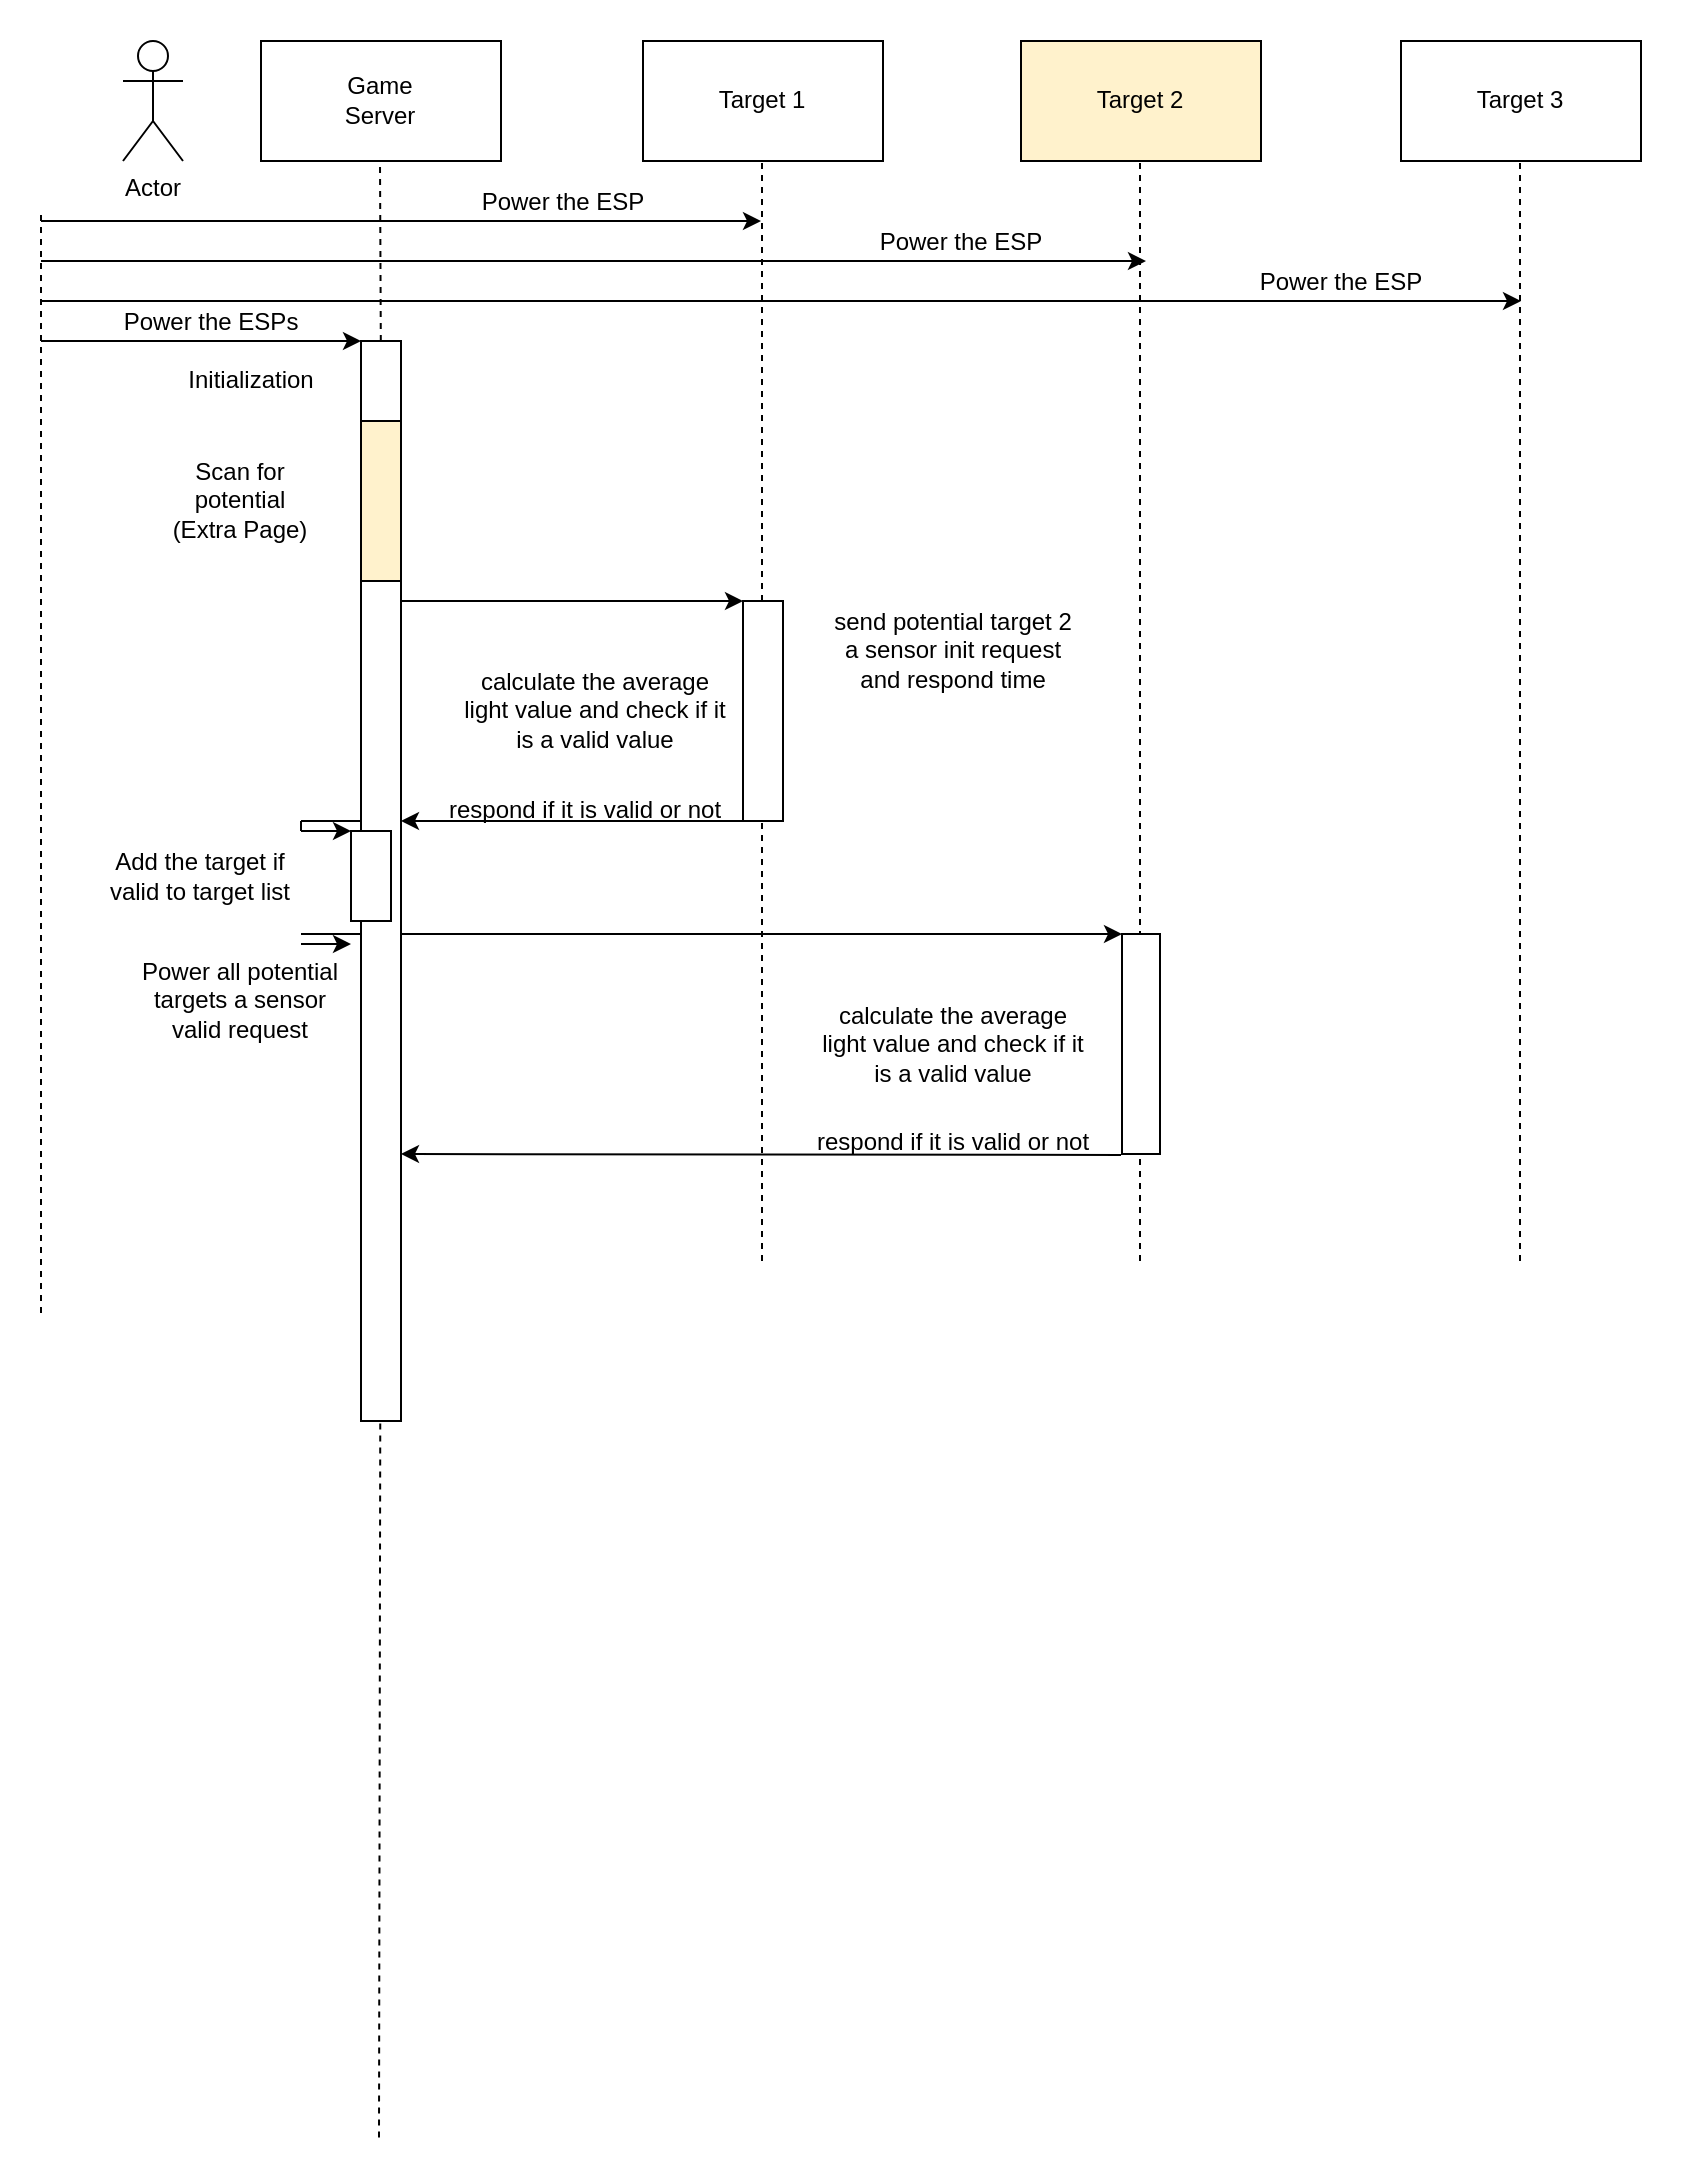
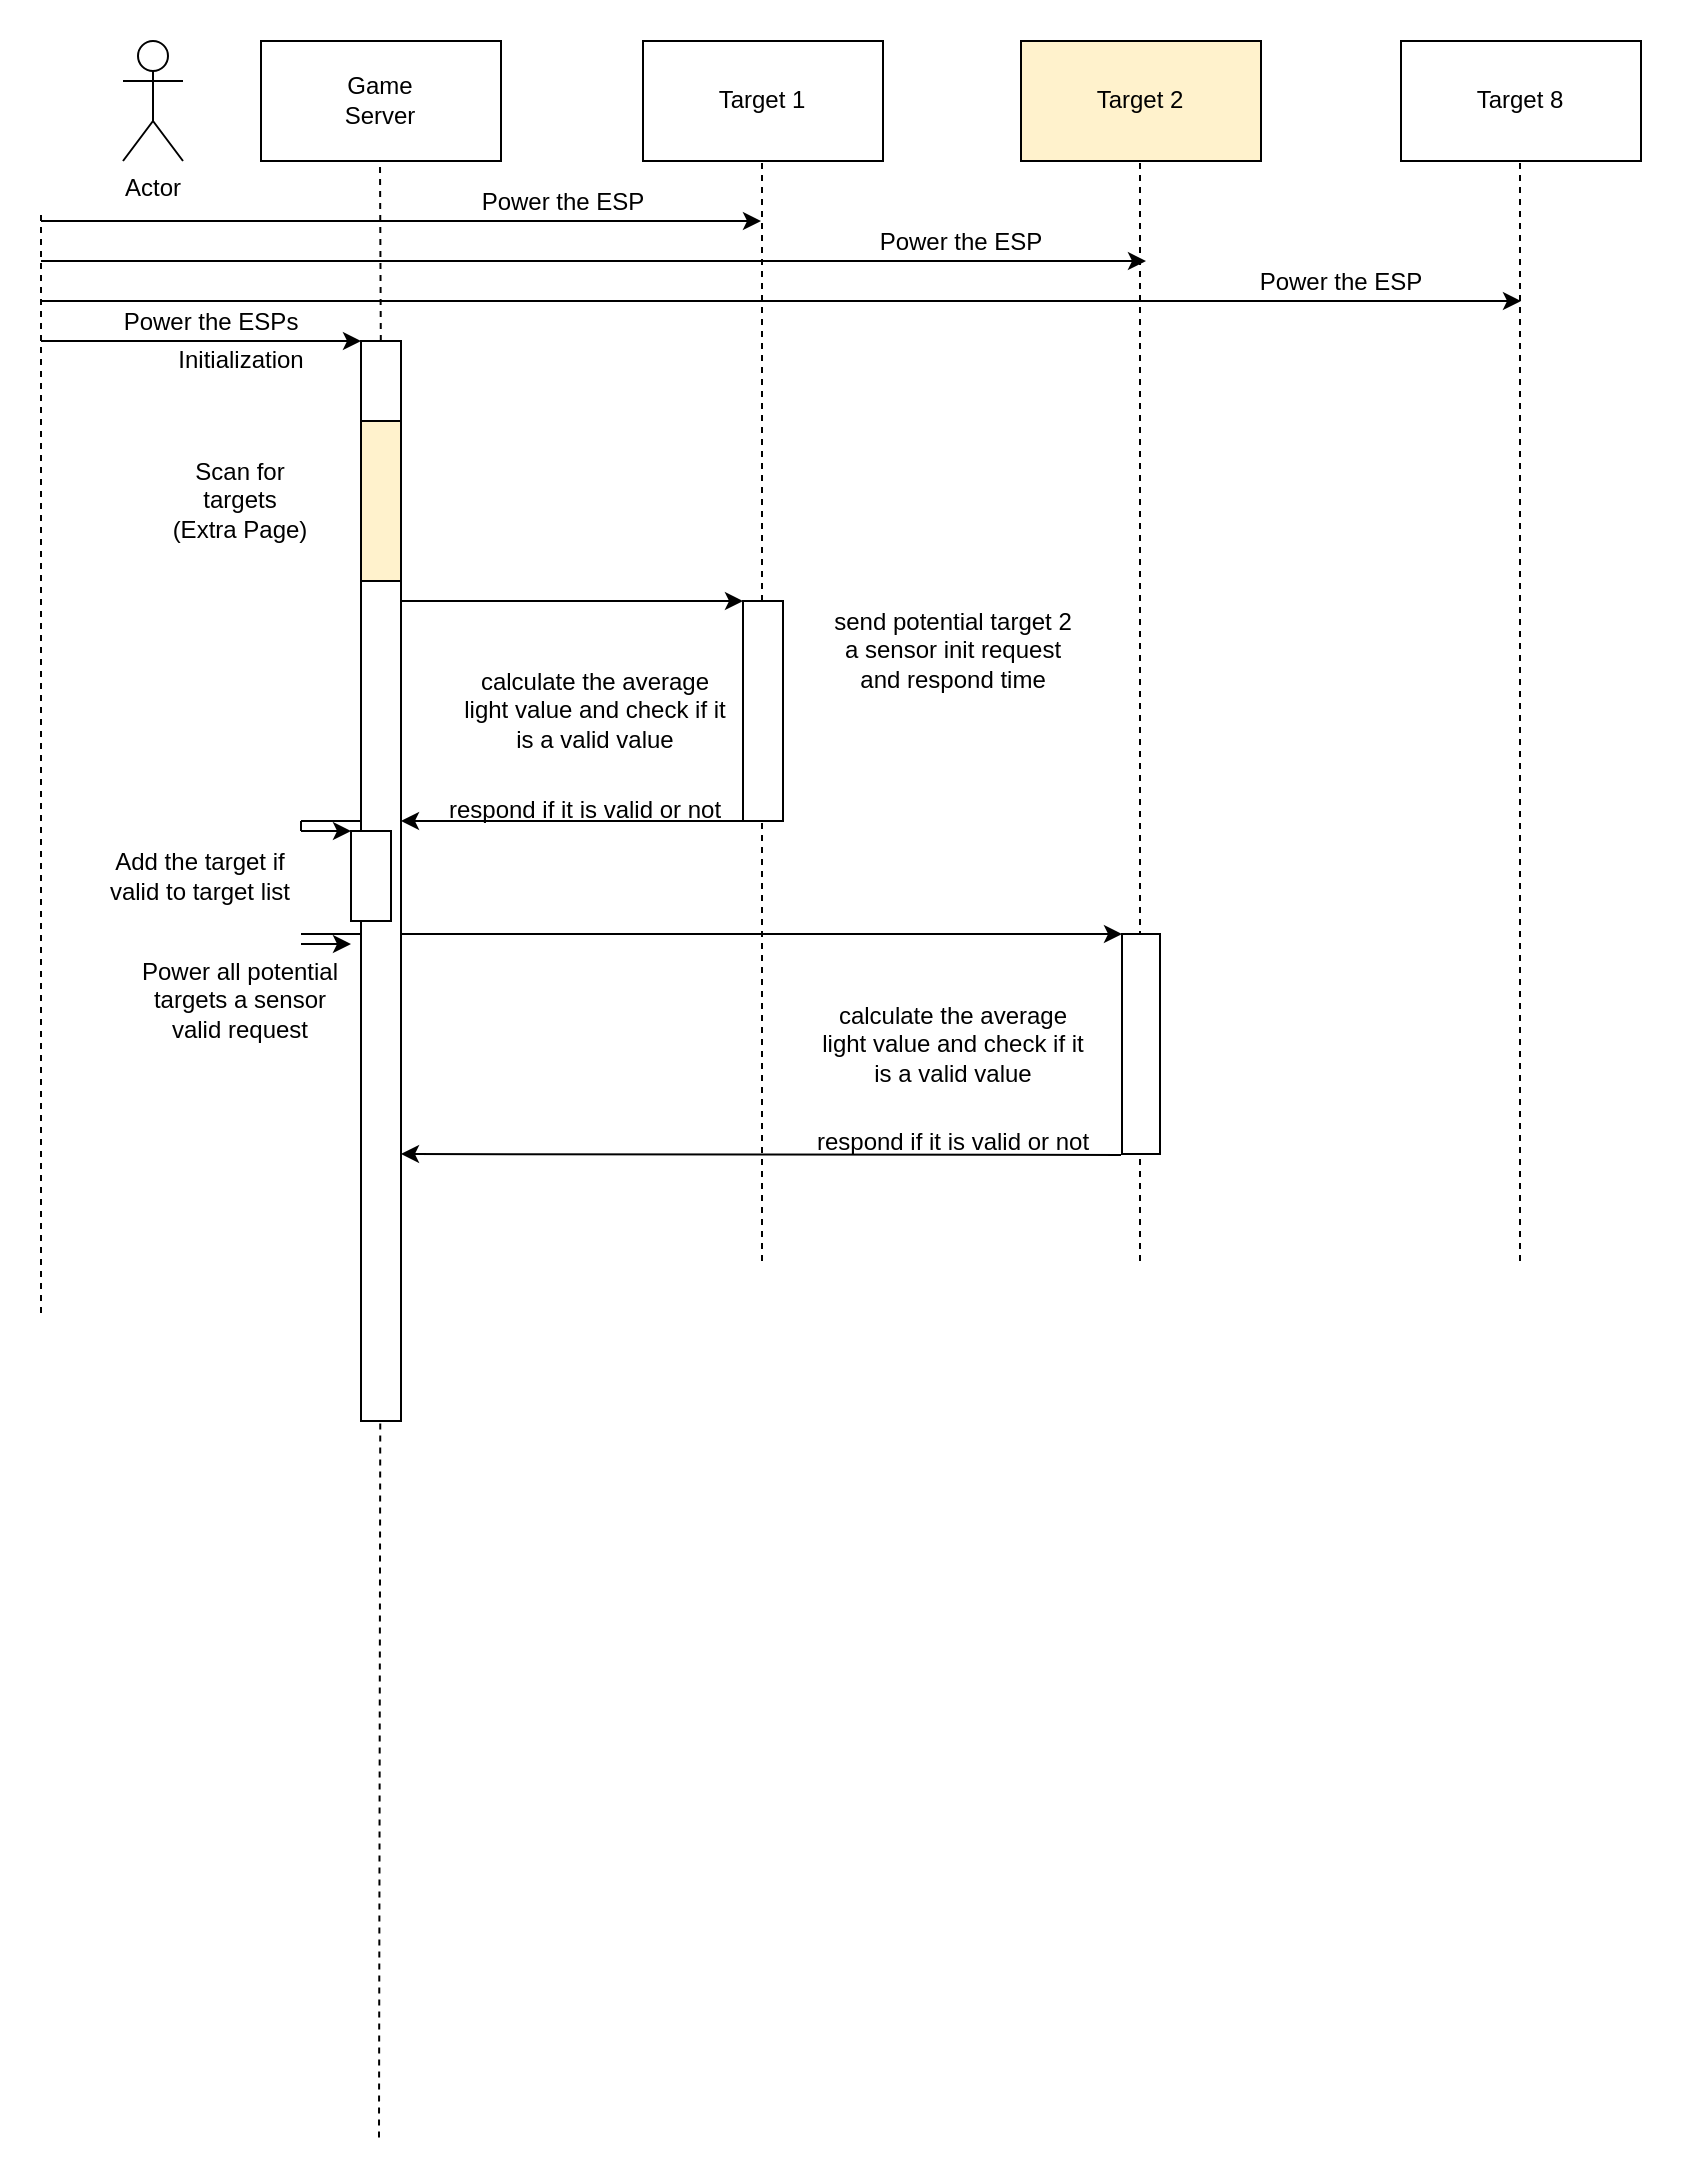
node "Target 3": label "Target 3" -> "Target 8"
node "Initialization": moved (251, 381) -> (241, 361)
node "Scan for potential (Extra Page)": label "Scan for potential (Extra Page)" -> "Scan for targets (Extra Page)"
